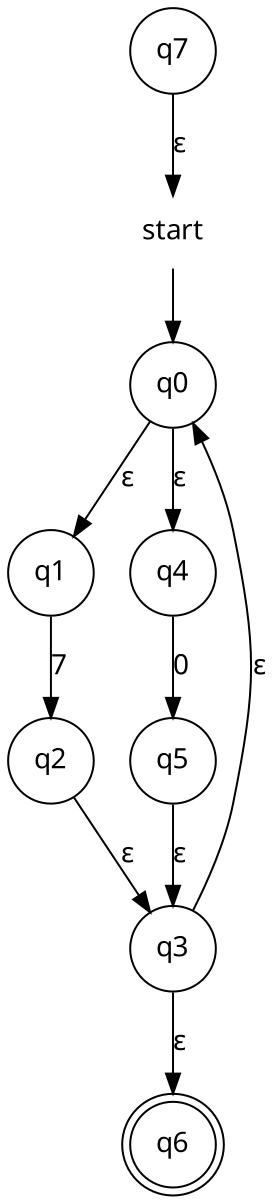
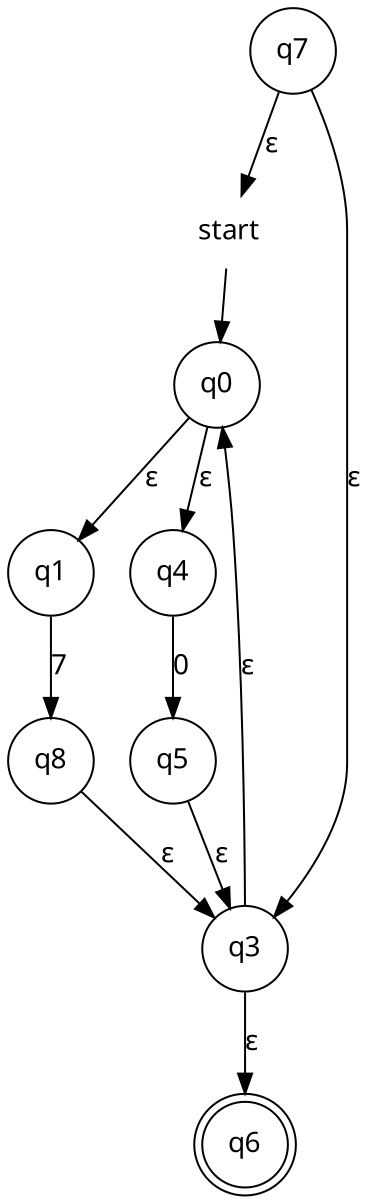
edge "q7" -> "q3": added, label "ε"
node "q2": label "q2" -> "q8"
